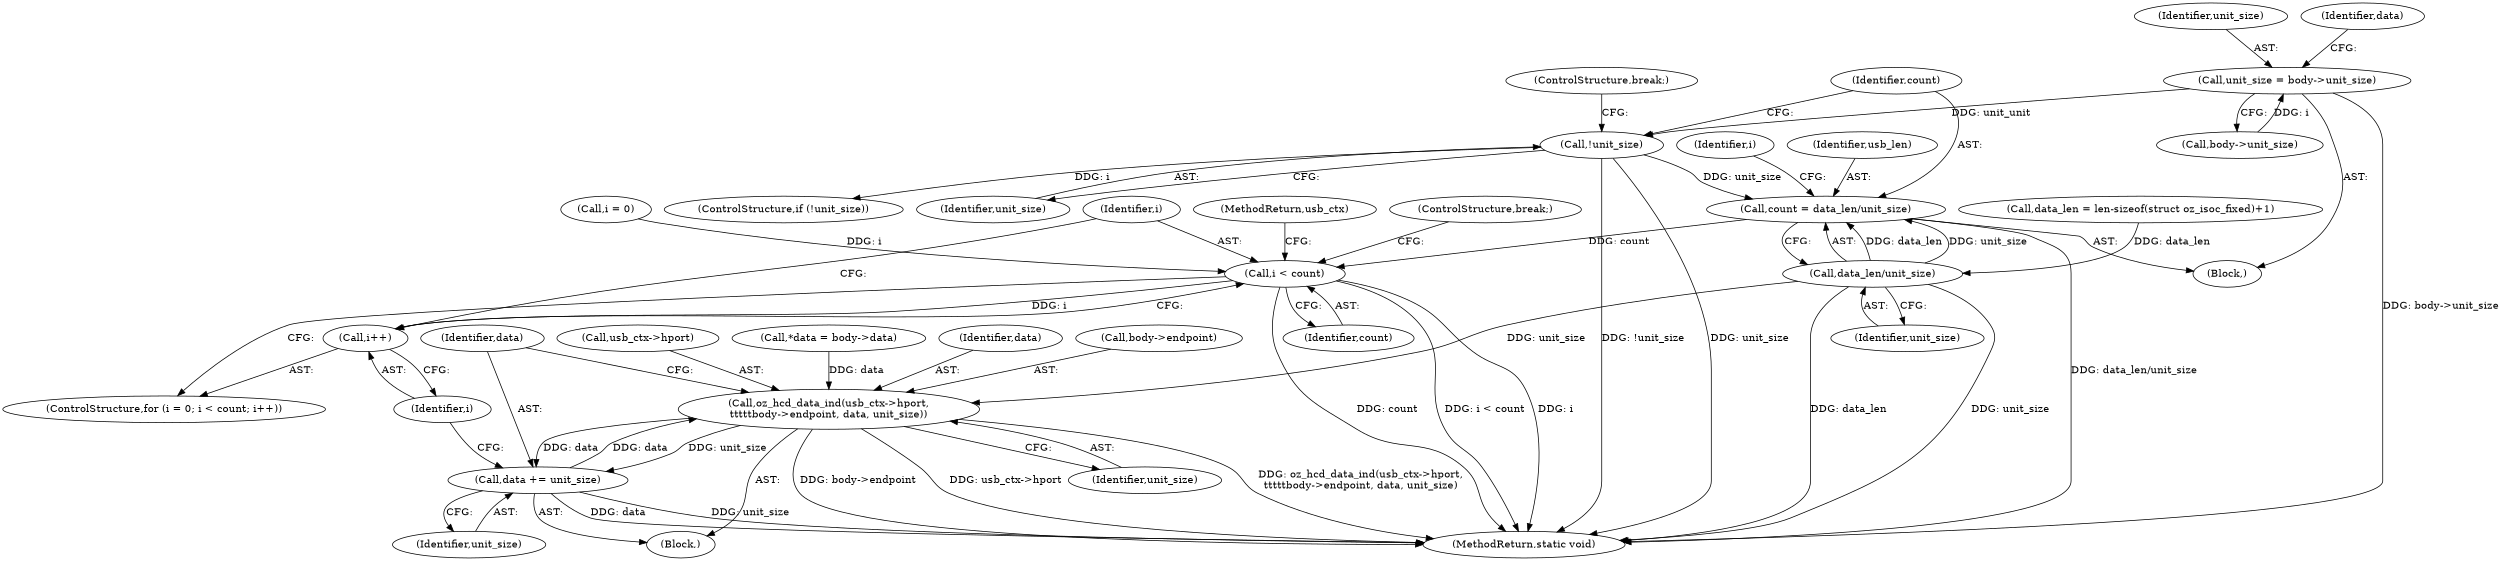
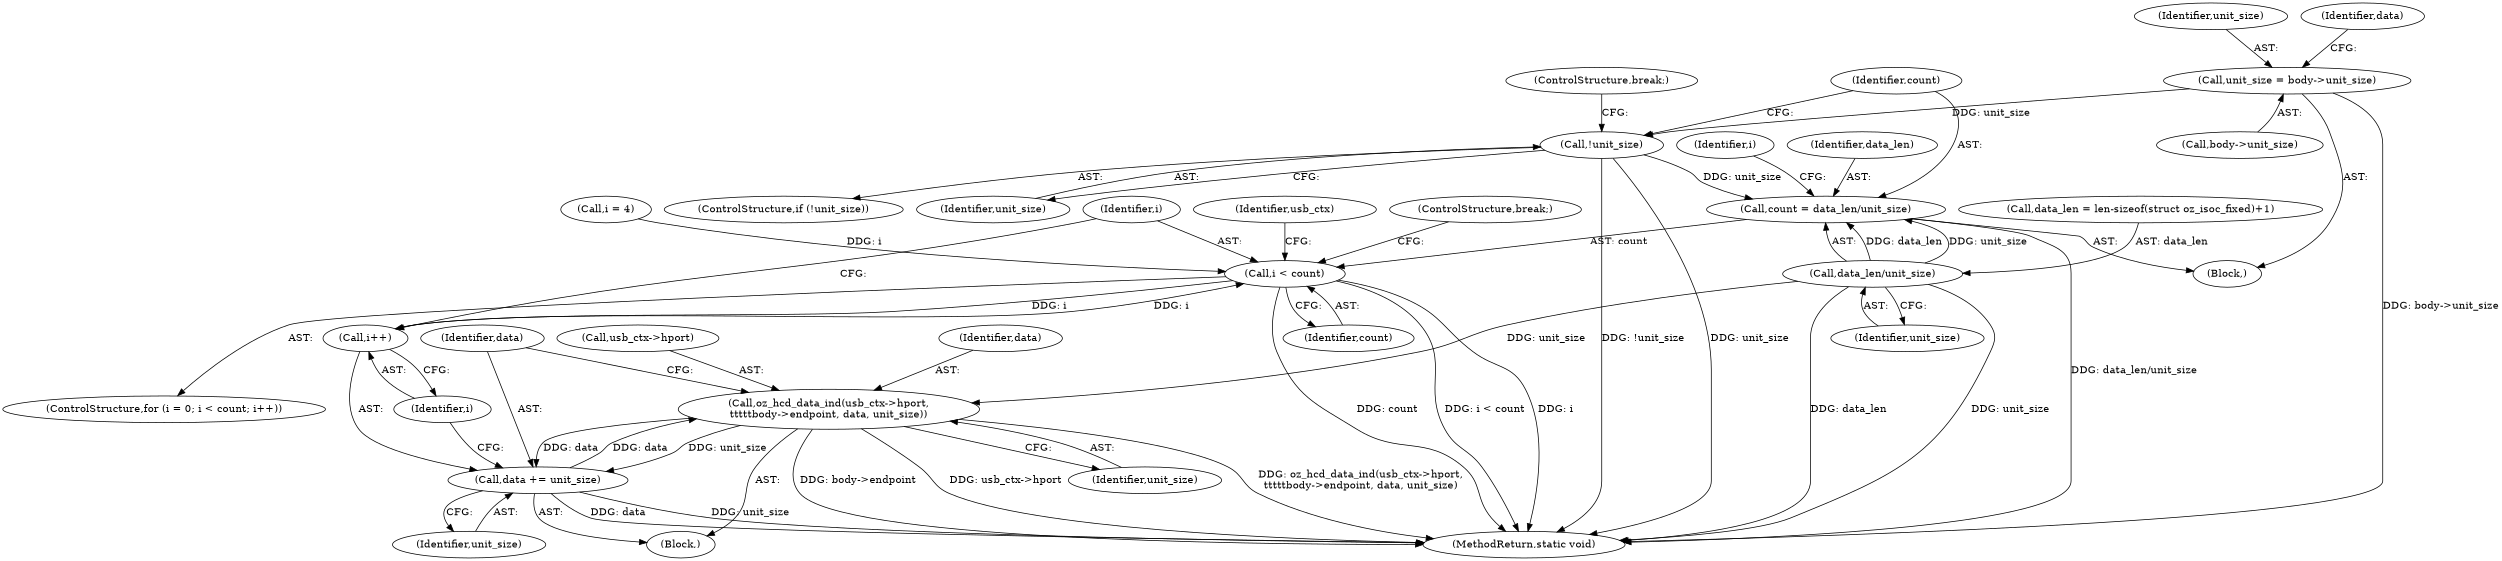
edge "(Call,unit_size = body->unit_size)" -> "(Call,body->unit_size)": removed, label "CFG:"
edge "(Call,unit_size = body->unit_size)" -> "(Call,!unit_size)": label "DDG: unit_unit" -> "DDG: unit_size"
edge "(Call,body->unit_size)" -> "(Call,unit_size = body->unit_size)": label "DDG: i" -> "AST: "
node "(Identifier,usb_len)": label "(Identifier,usb_len)" -> "(Identifier,data_len)"
edge "(Call,!unit_size)" -> "(ControlStructure,if (!unit_size))": label "DDG: i" -> "AST: "
node "(Call,i = 0)": label "(Call,i = 0)" -> "(Call,i = 4)"
node "(MethodReturn,usb_ctx)": label "(MethodReturn,usb_ctx)" -> "(Identifier,usb_ctx)"
edge "(Call,count = data_len/unit_size)" -> "(Call,i < count)": label "DDG: count" -> "AST: count"
edge "(Call,count = data_len/unit_size)" -> "(Call,data_len/unit_size)": removed, label "CFG:"
edge "(Call,data_len = len-sizeof(struct oz_isoc_fixed)+1)" -> "(Call,data_len/unit_size)": label "DDG: data_len" -> "AST: data_len"
edge "(Call,i++)" -> "(Call,i < count)": label "CFG: " -> "DDG: i"
edge "(Call,i < count)" -> "(ControlStructure,for (i = 0; i < count; i++))": label "CFG: " -> "AST: "
node "(Call,*data = body->data)": removed
node "(Call,body->endpoint)": removed
edge "(Call,i++)" -> "(ControlStructure,for (i = 0; i < count; i++))": now "(Call,i++)" -> "(Call,data += unit_size)"
